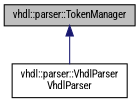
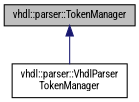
node "vhdl::parser::VhdlParser VhdlParser": label "vhdl::parser::VhdlParser VhdlParser" -> "vhdl::parser::VhdlParser TokenManager"
